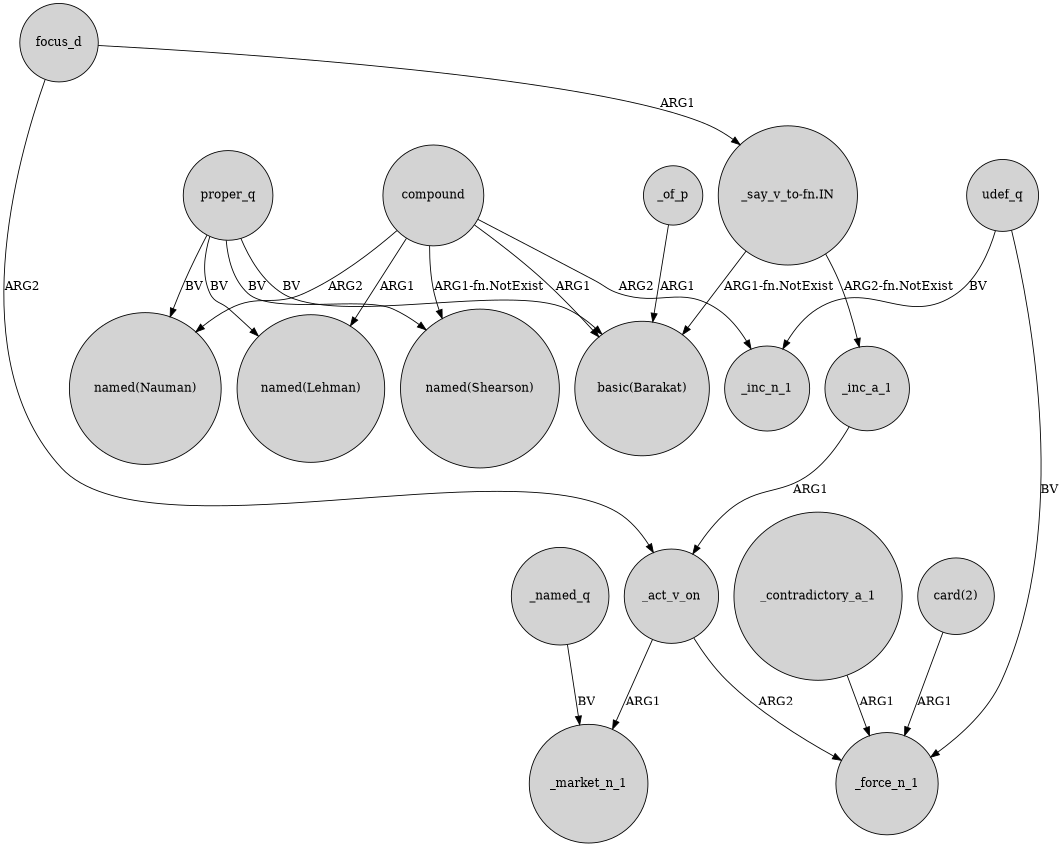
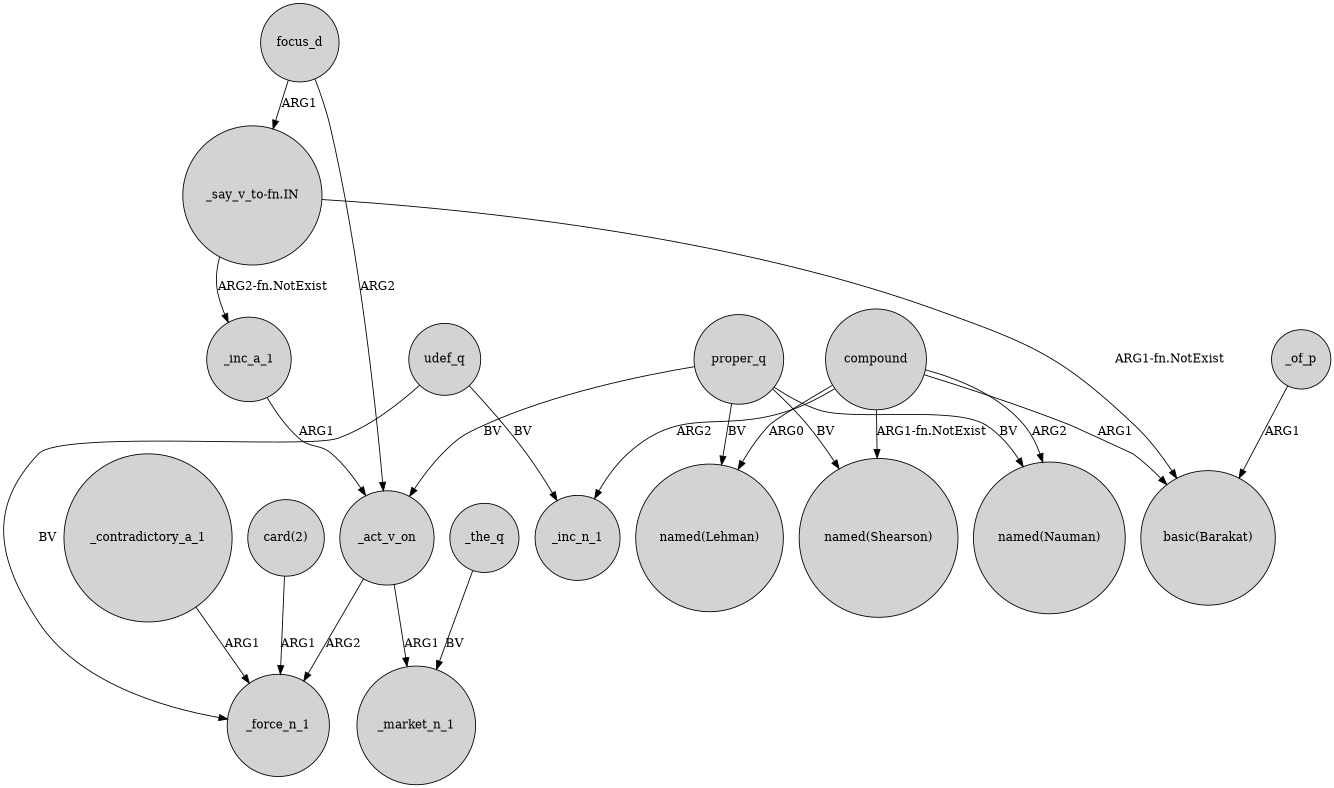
edge "compound" -> "named(Lehman)": label "ARG1" -> "ARG0"
edge "proper_q" -> "basic(Barakat)": now "proper_q" -> "_act_v_on"
node "_named_q": label "_named_q" -> "_the_q"
